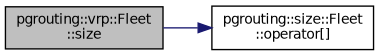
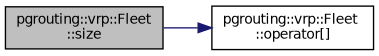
node "pgrouting::size::Fleet ::operator[]": label "pgrouting::size::Fleet ::operator[]" -> "pgrouting::vrp::Fleet ::operator[]"
